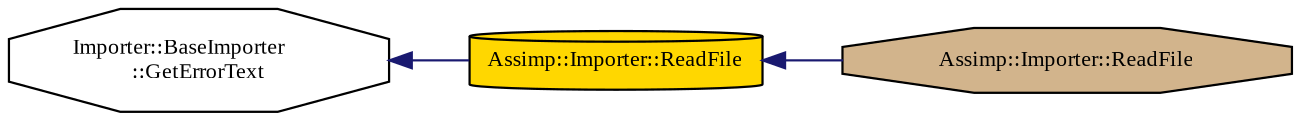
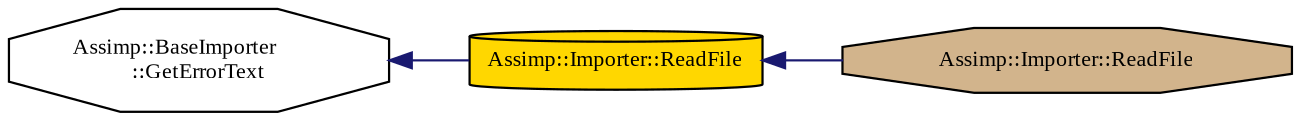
node "Importer::BaseImporter ::GetErrorText": label "Importer::BaseImporter ::GetErrorText" -> "Assimp::BaseImporter ::GetErrorText"
